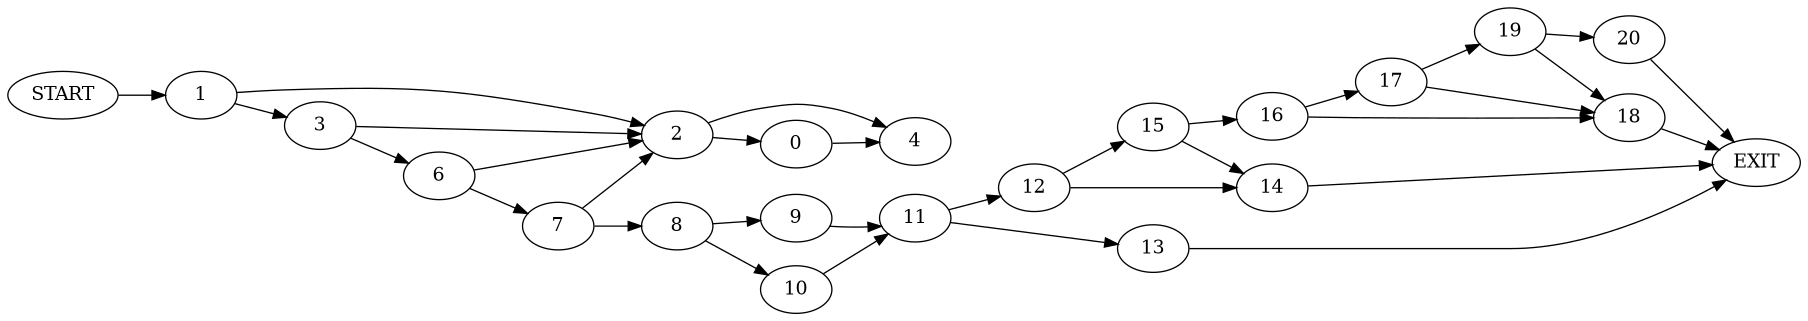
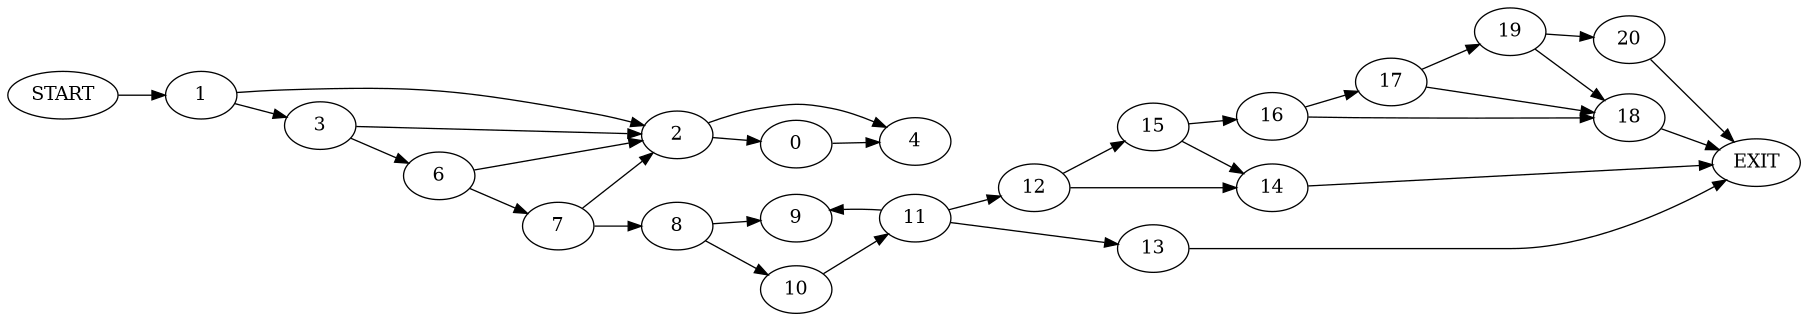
edge "9" -> "11": reversed
